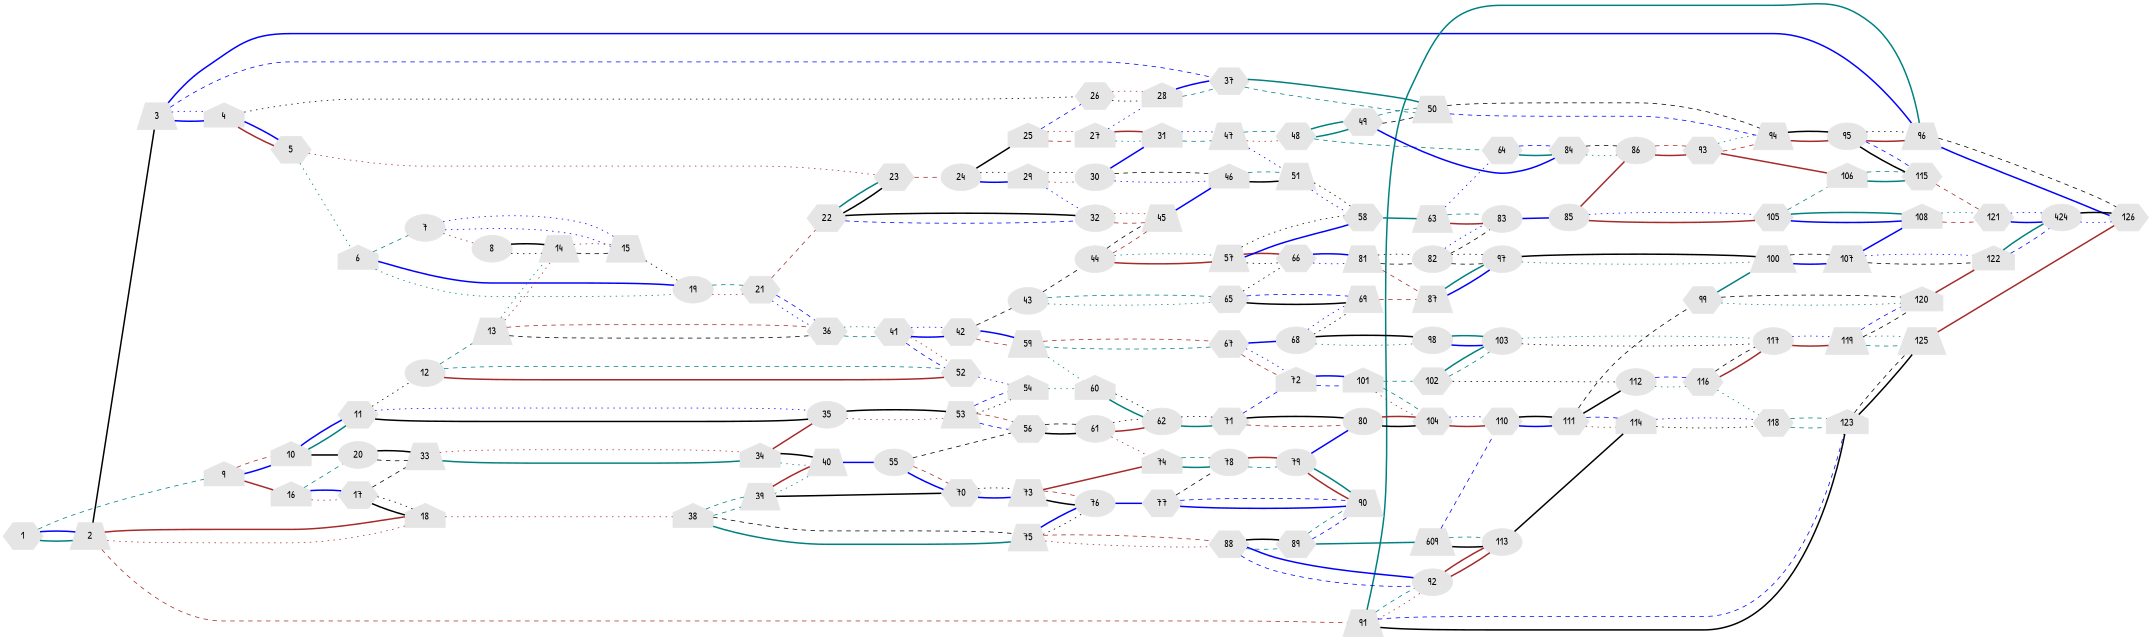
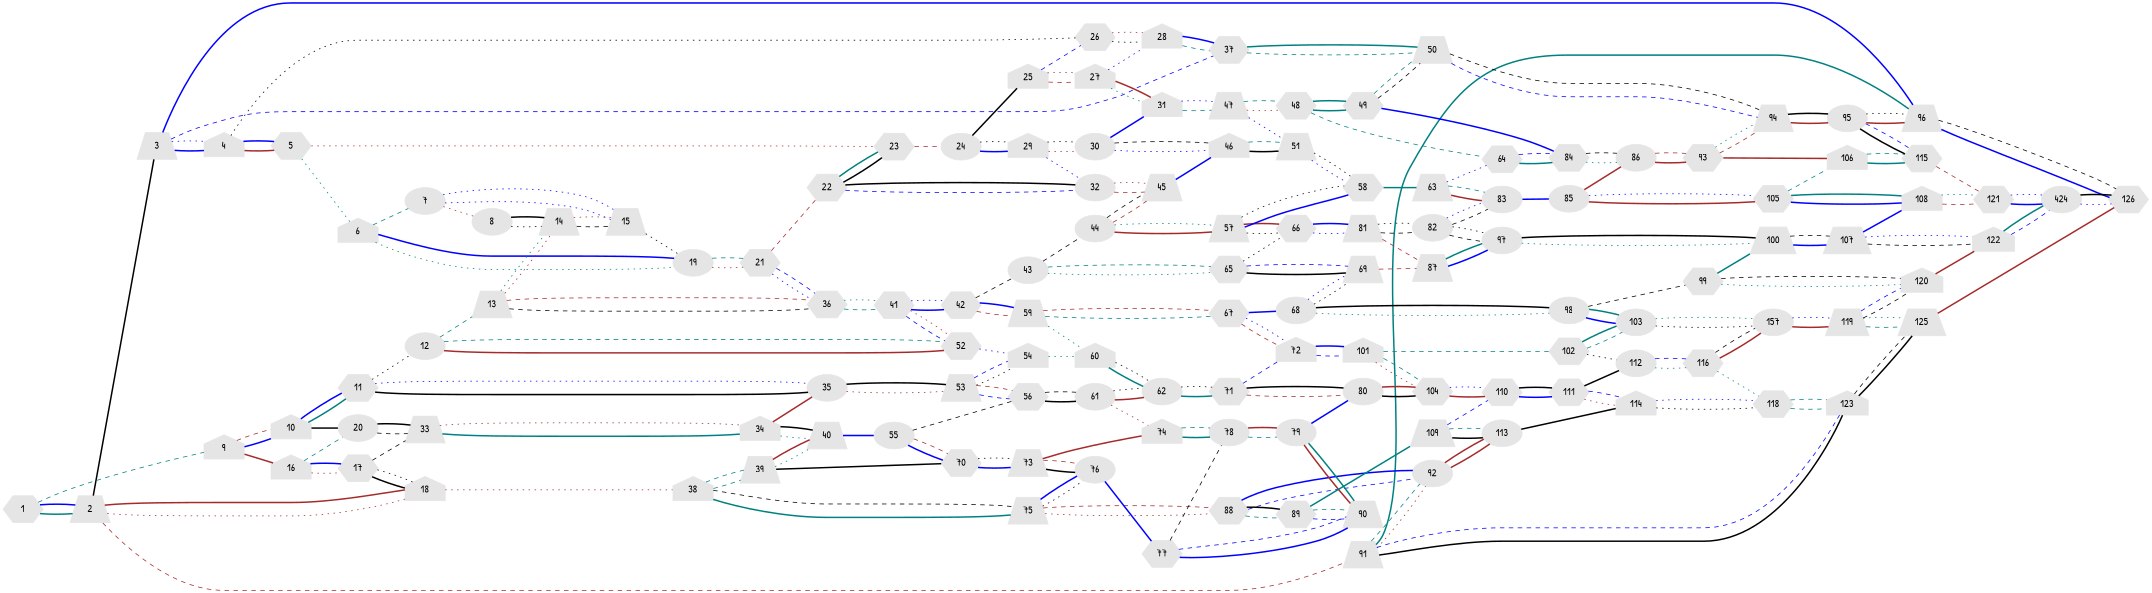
node "117": label "117" -> "157"
edge "99" -- "111": now "99" -- "98"
node "609": label "609" -> "109"
